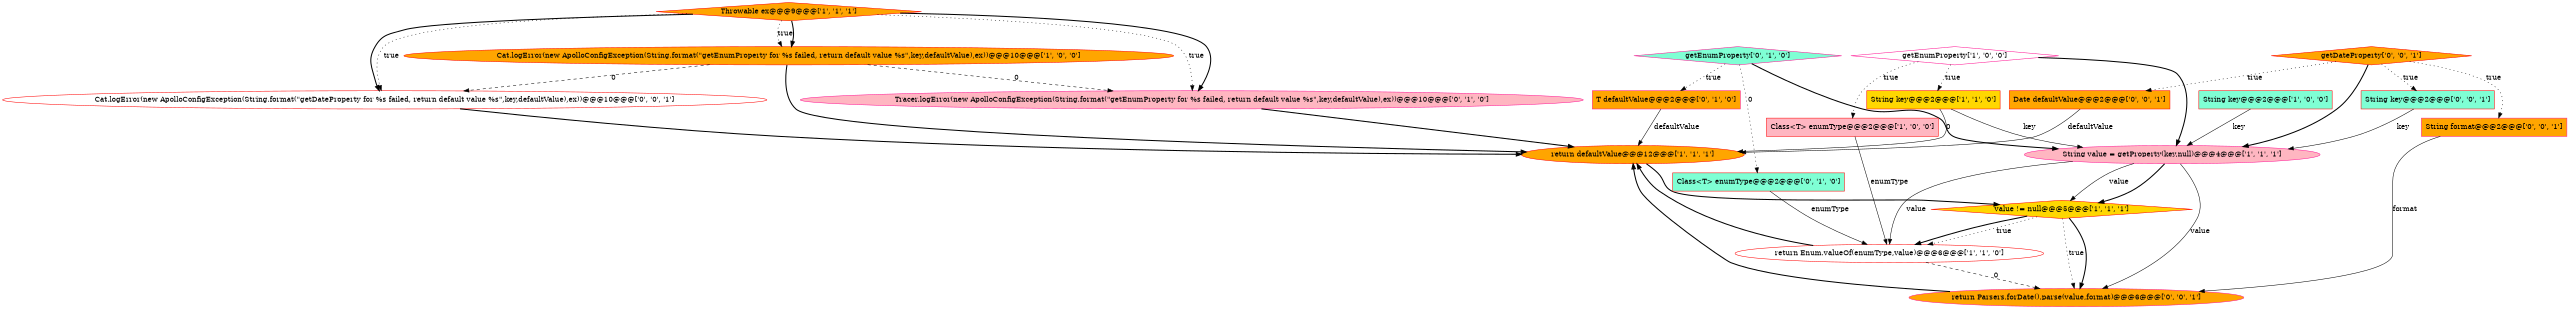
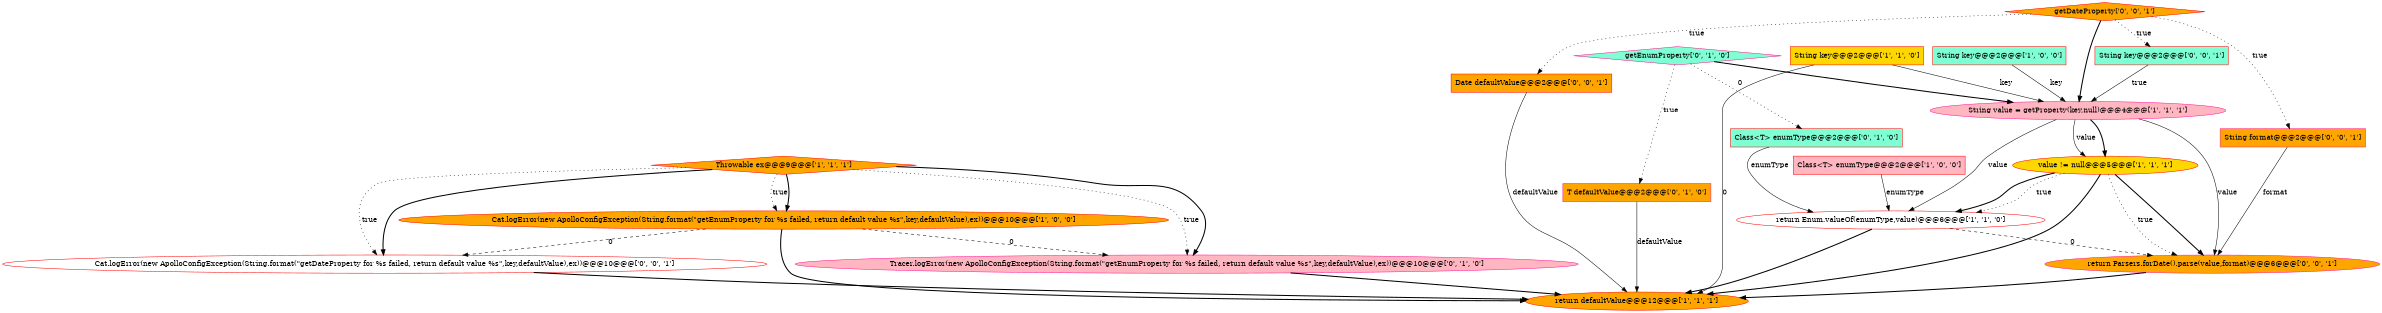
node "getEnumProperty['1', '0', '0']": removed
edge "String key@@@2@@@['0', '0', '1']" -> "String value = getProperty(key,null)@@@4@@@['1', '1', '1']": label "key" -> "true"
edge "return defaultValue@@@12@@@['1', '1', '1']" -> "value != null@@@5@@@['1', '1', '1']": reversed
node "value != null@@@5@@@['1', '1', '1']": shape diamond -> ellipse
